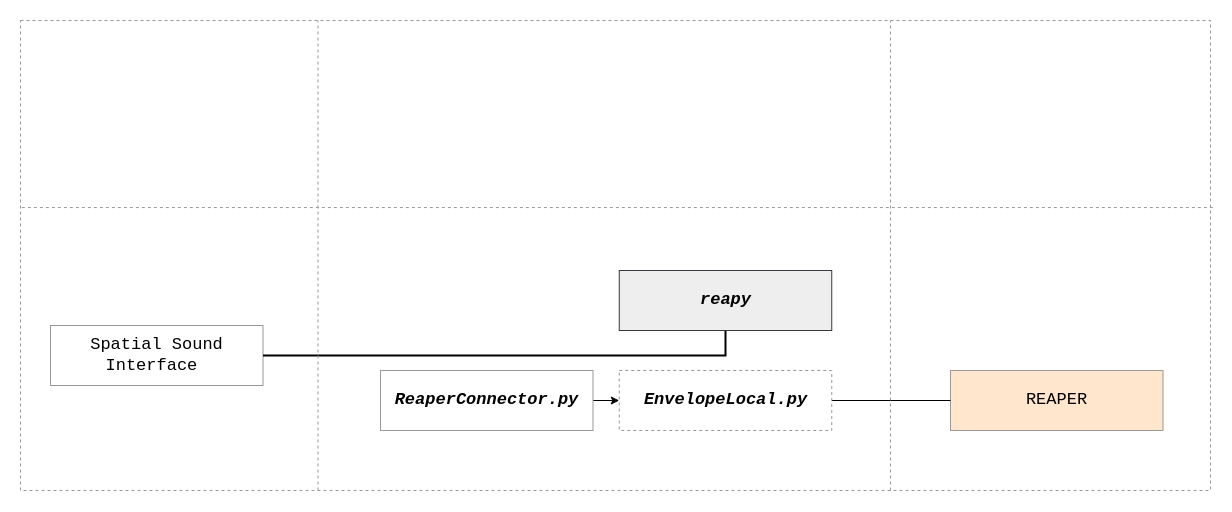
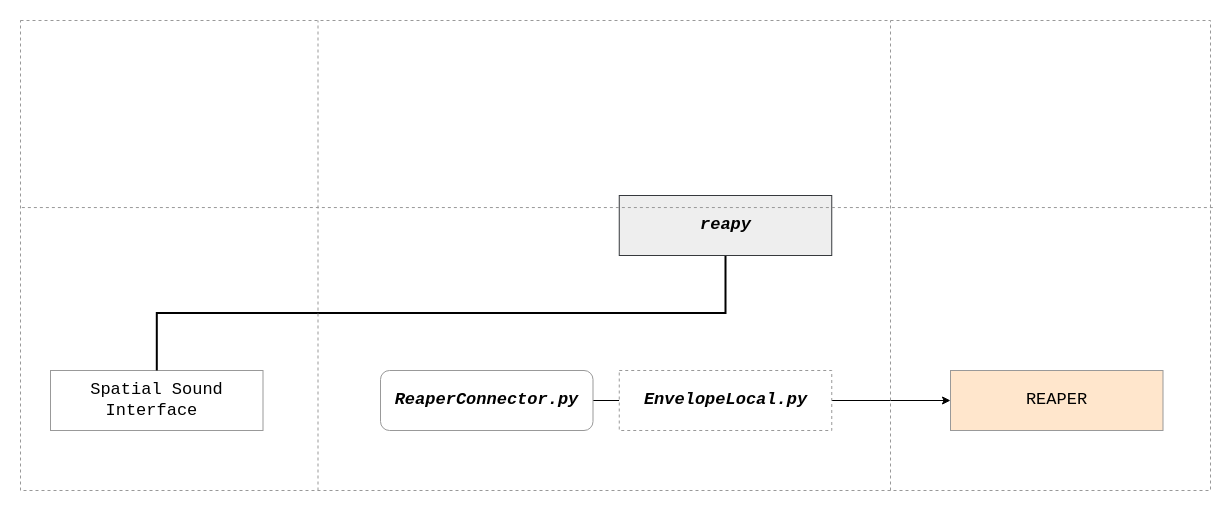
node "reapy": moved (726, 301) -> (726, 226)
node "Spatial Sound Interface": moved (157, 356) -> (157, 401)
node "ReaperConnector.py": shape rectangle -> rounded rectangle
edge "ReaperConnector.py" -> "EnvelopeLocal.py": arrowhead classic -> none
edge "EnvelopeLocal.py" -- "REAPER": arrowhead none -> classic
